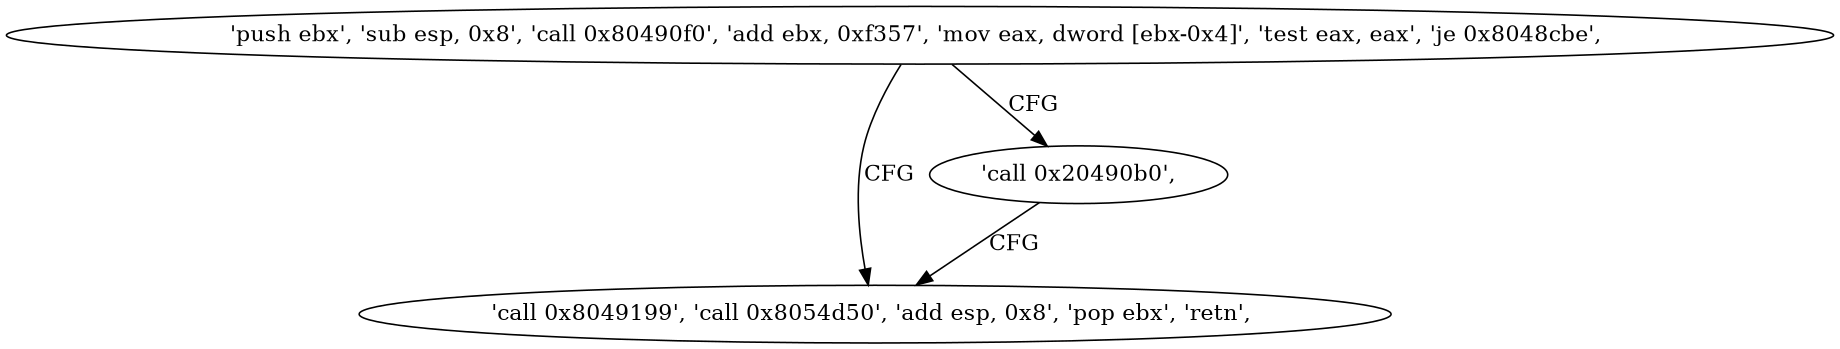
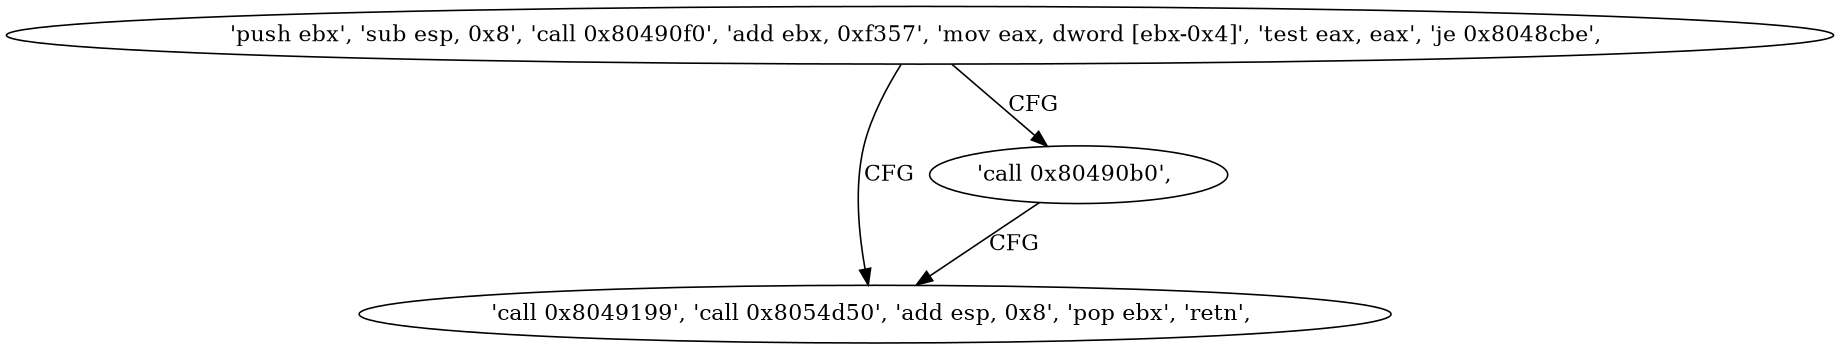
node "'call 0x20490b0',": label "'call 0x20490b0'," -> "'call 0x80490b0',"
